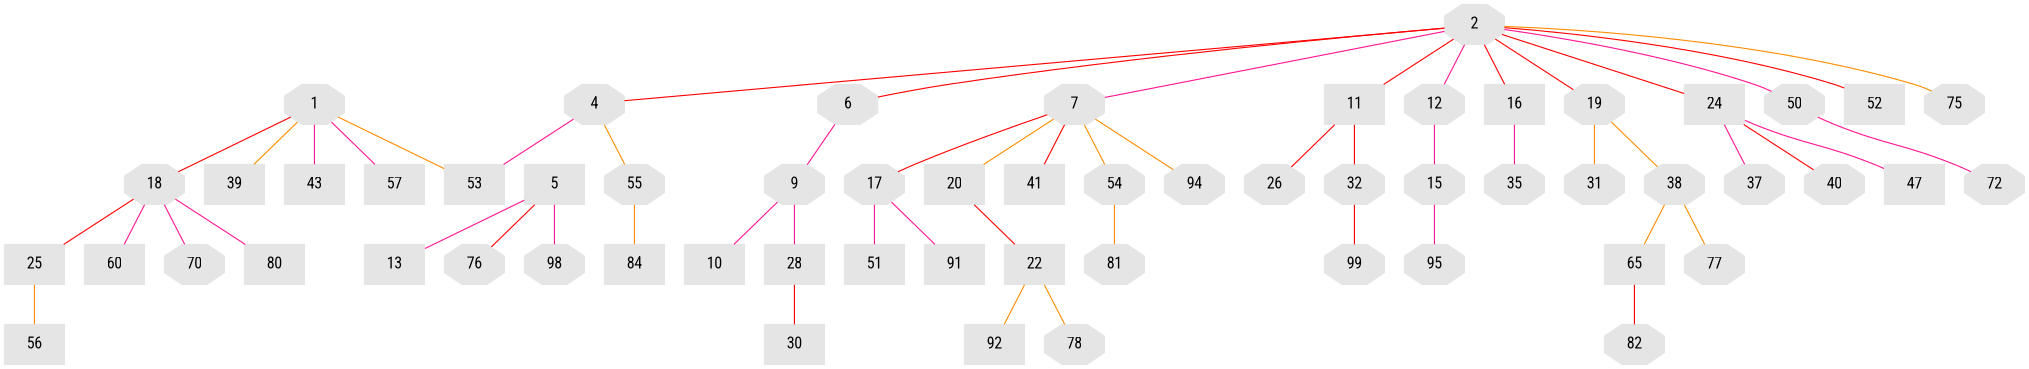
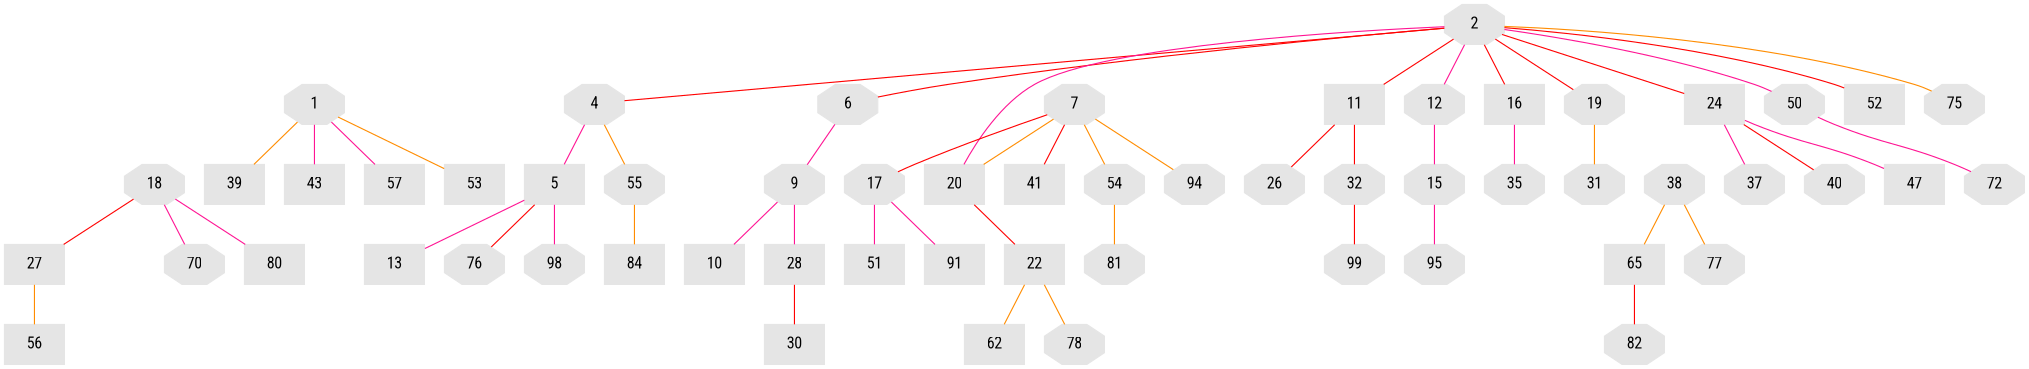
edge "2" -- "7": now "2" -- "20"
edge "4" -- "53": now "4" -- "5"
edge "1" -- "18": removed
edge "19" -- "38": removed
node "25": label "25" -> "27"
node "60": removed
node "92": label "92" -> "62"
